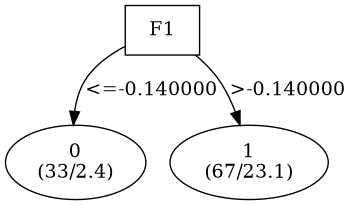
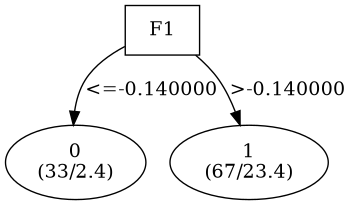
node "1 (67/23.1)": label "1 (67/23.1)" -> "1 (67/23.4)"
